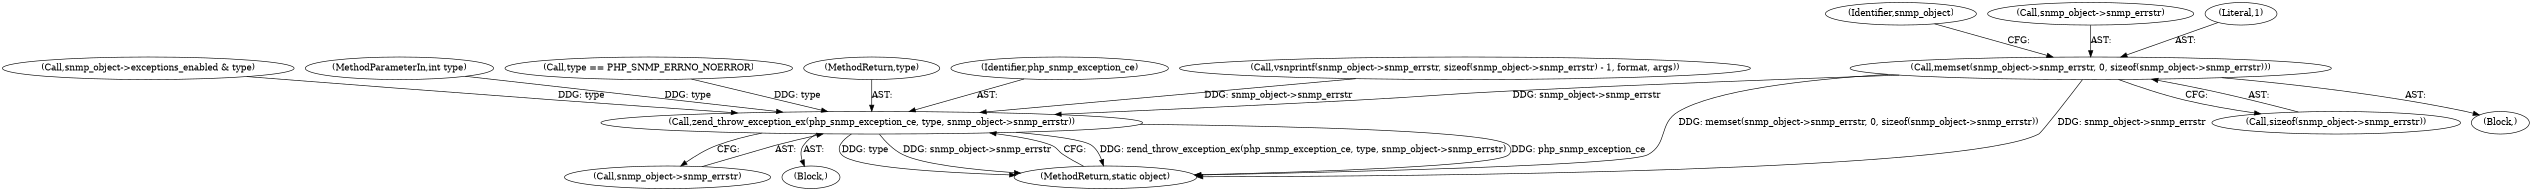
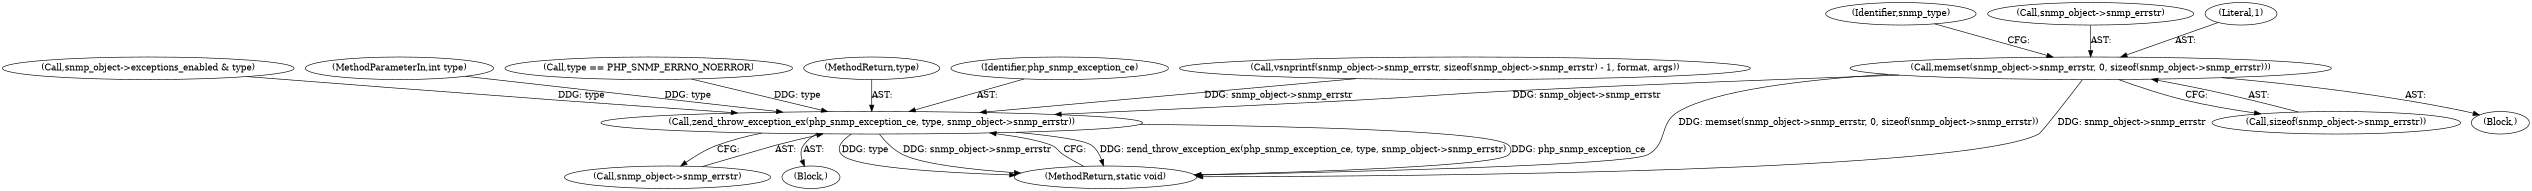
node "(Identifier,snmp_object)": label "(Identifier,snmp_object)" -> "(Identifier,snmp_type)"
node "(MethodReturn,static object)": label "(MethodReturn,static object)" -> "(MethodReturn,static void)"
